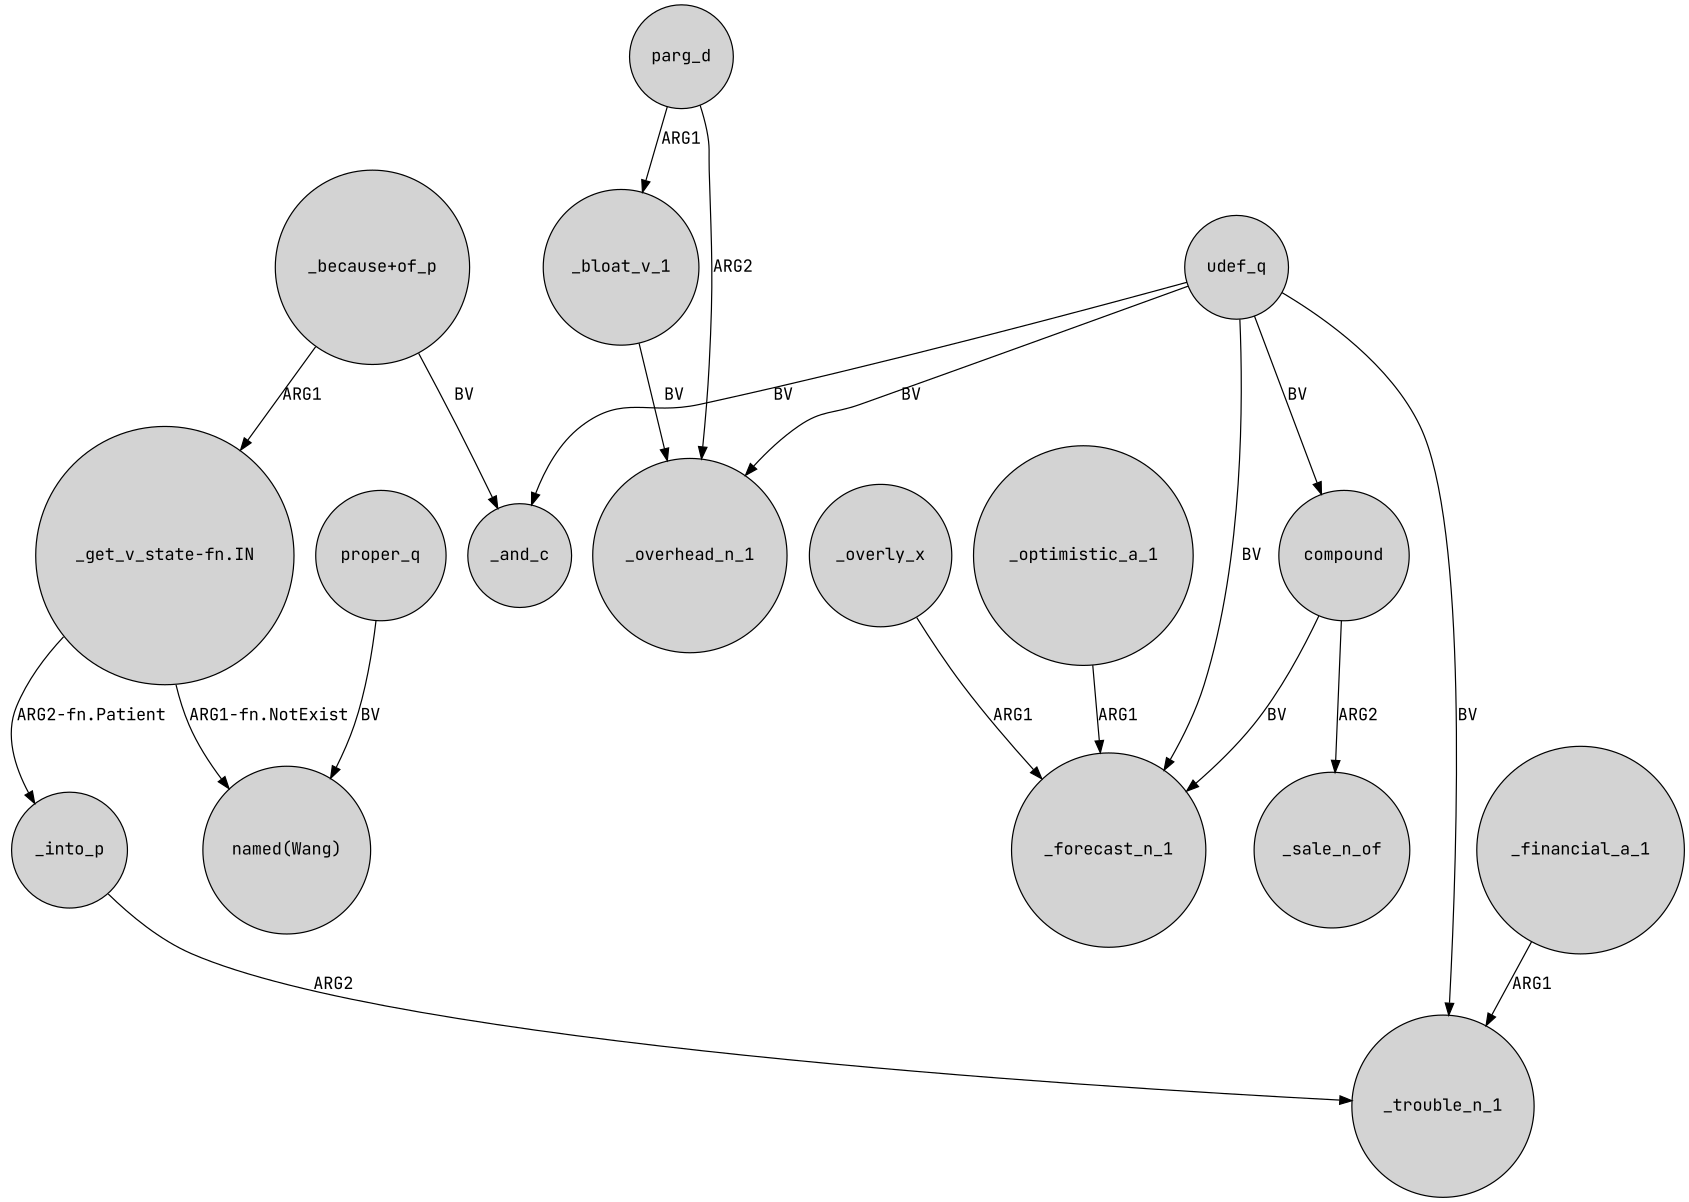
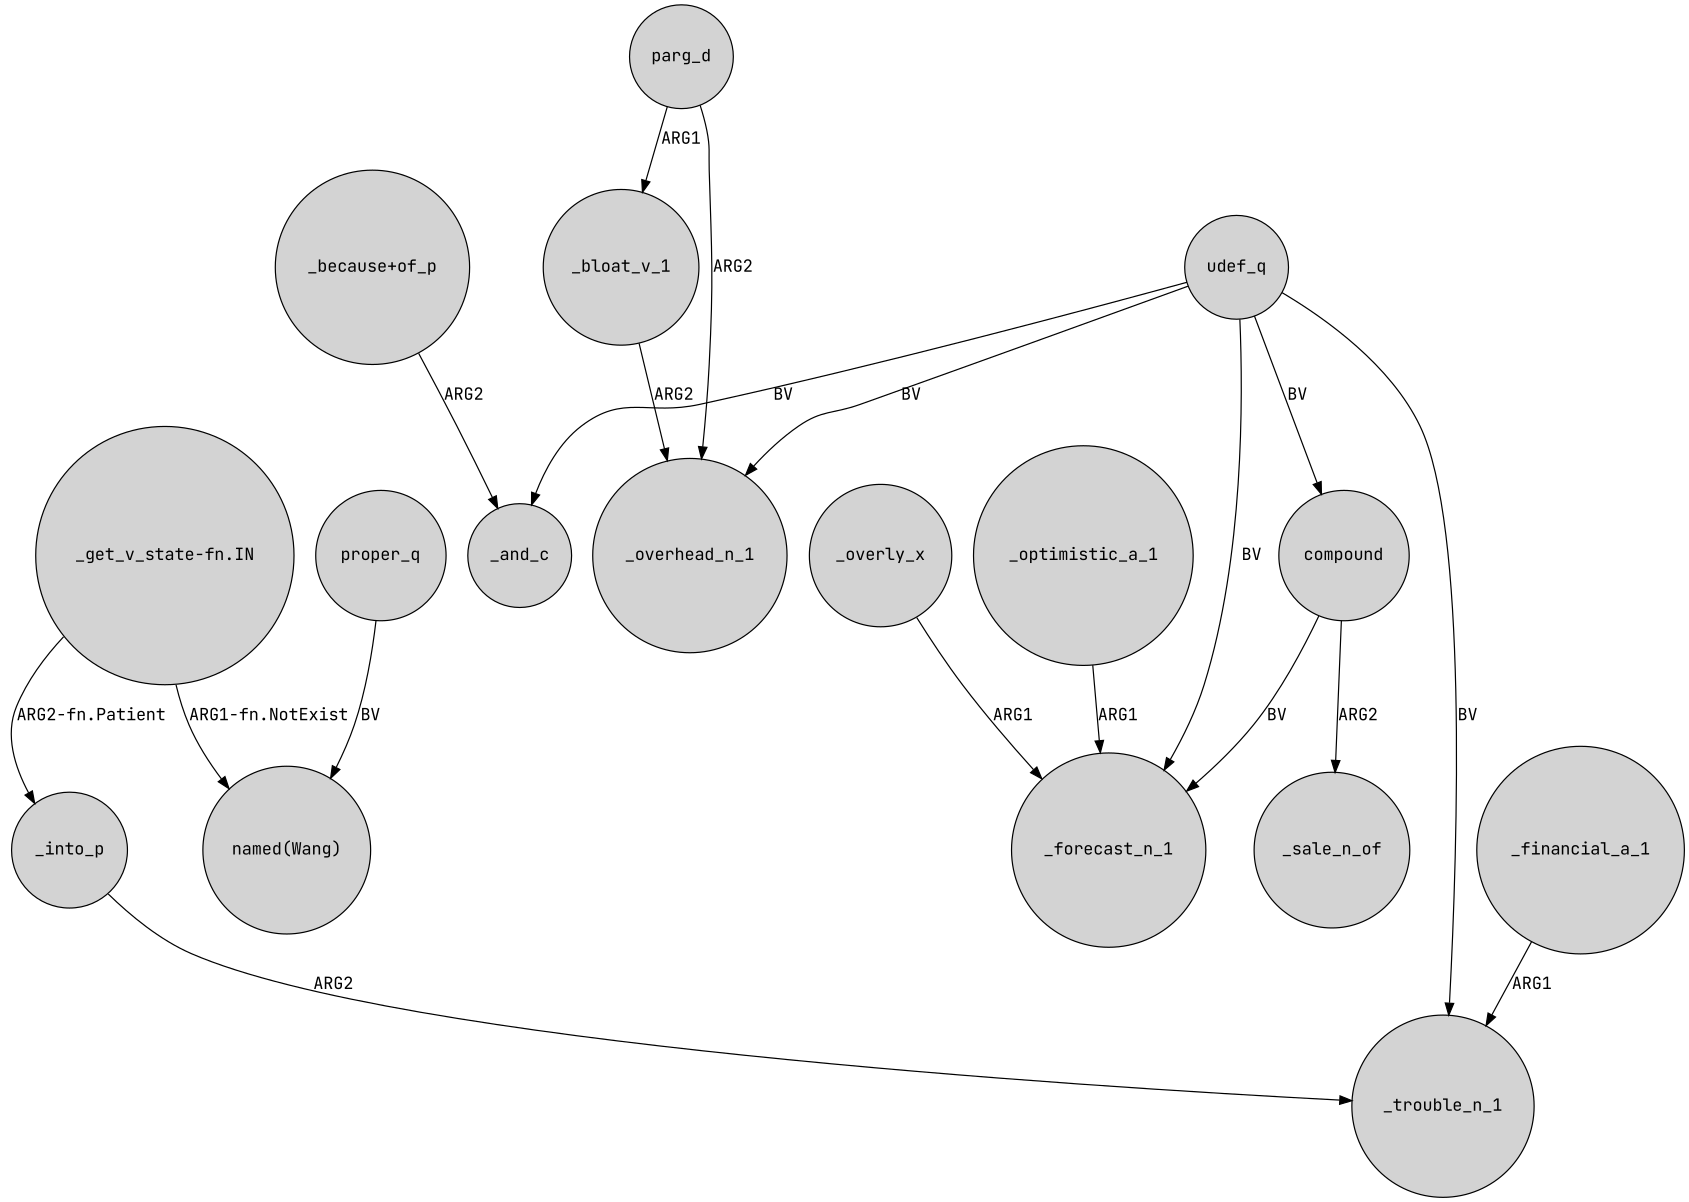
edge "_because+of_p" -> "_get_v_state-fn.IN": removed, label "ARG1"
edge "_because+of_p" -> "_and_c": label "BV" -> "ARG2"
edge "_bloat_v_1" -> "_overhead_n_1": label "BV" -> "ARG2"
